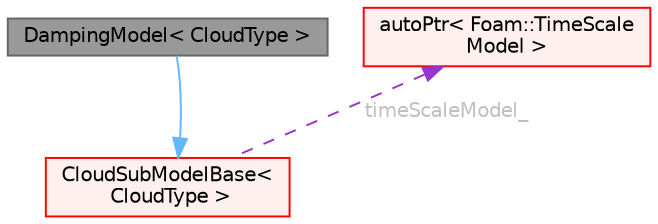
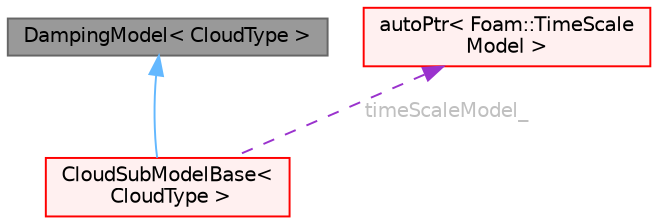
edge "DampingModel< CloudType >" -> "CloudSubModelBase< CloudType >": reversed
